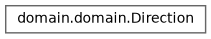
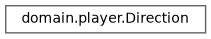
node "domain.domain.Direction": label "domain.domain.Direction" -> "domain.player.Direction"
